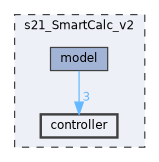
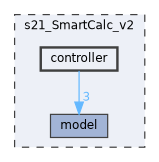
edge "model" -> "controller": reversed
